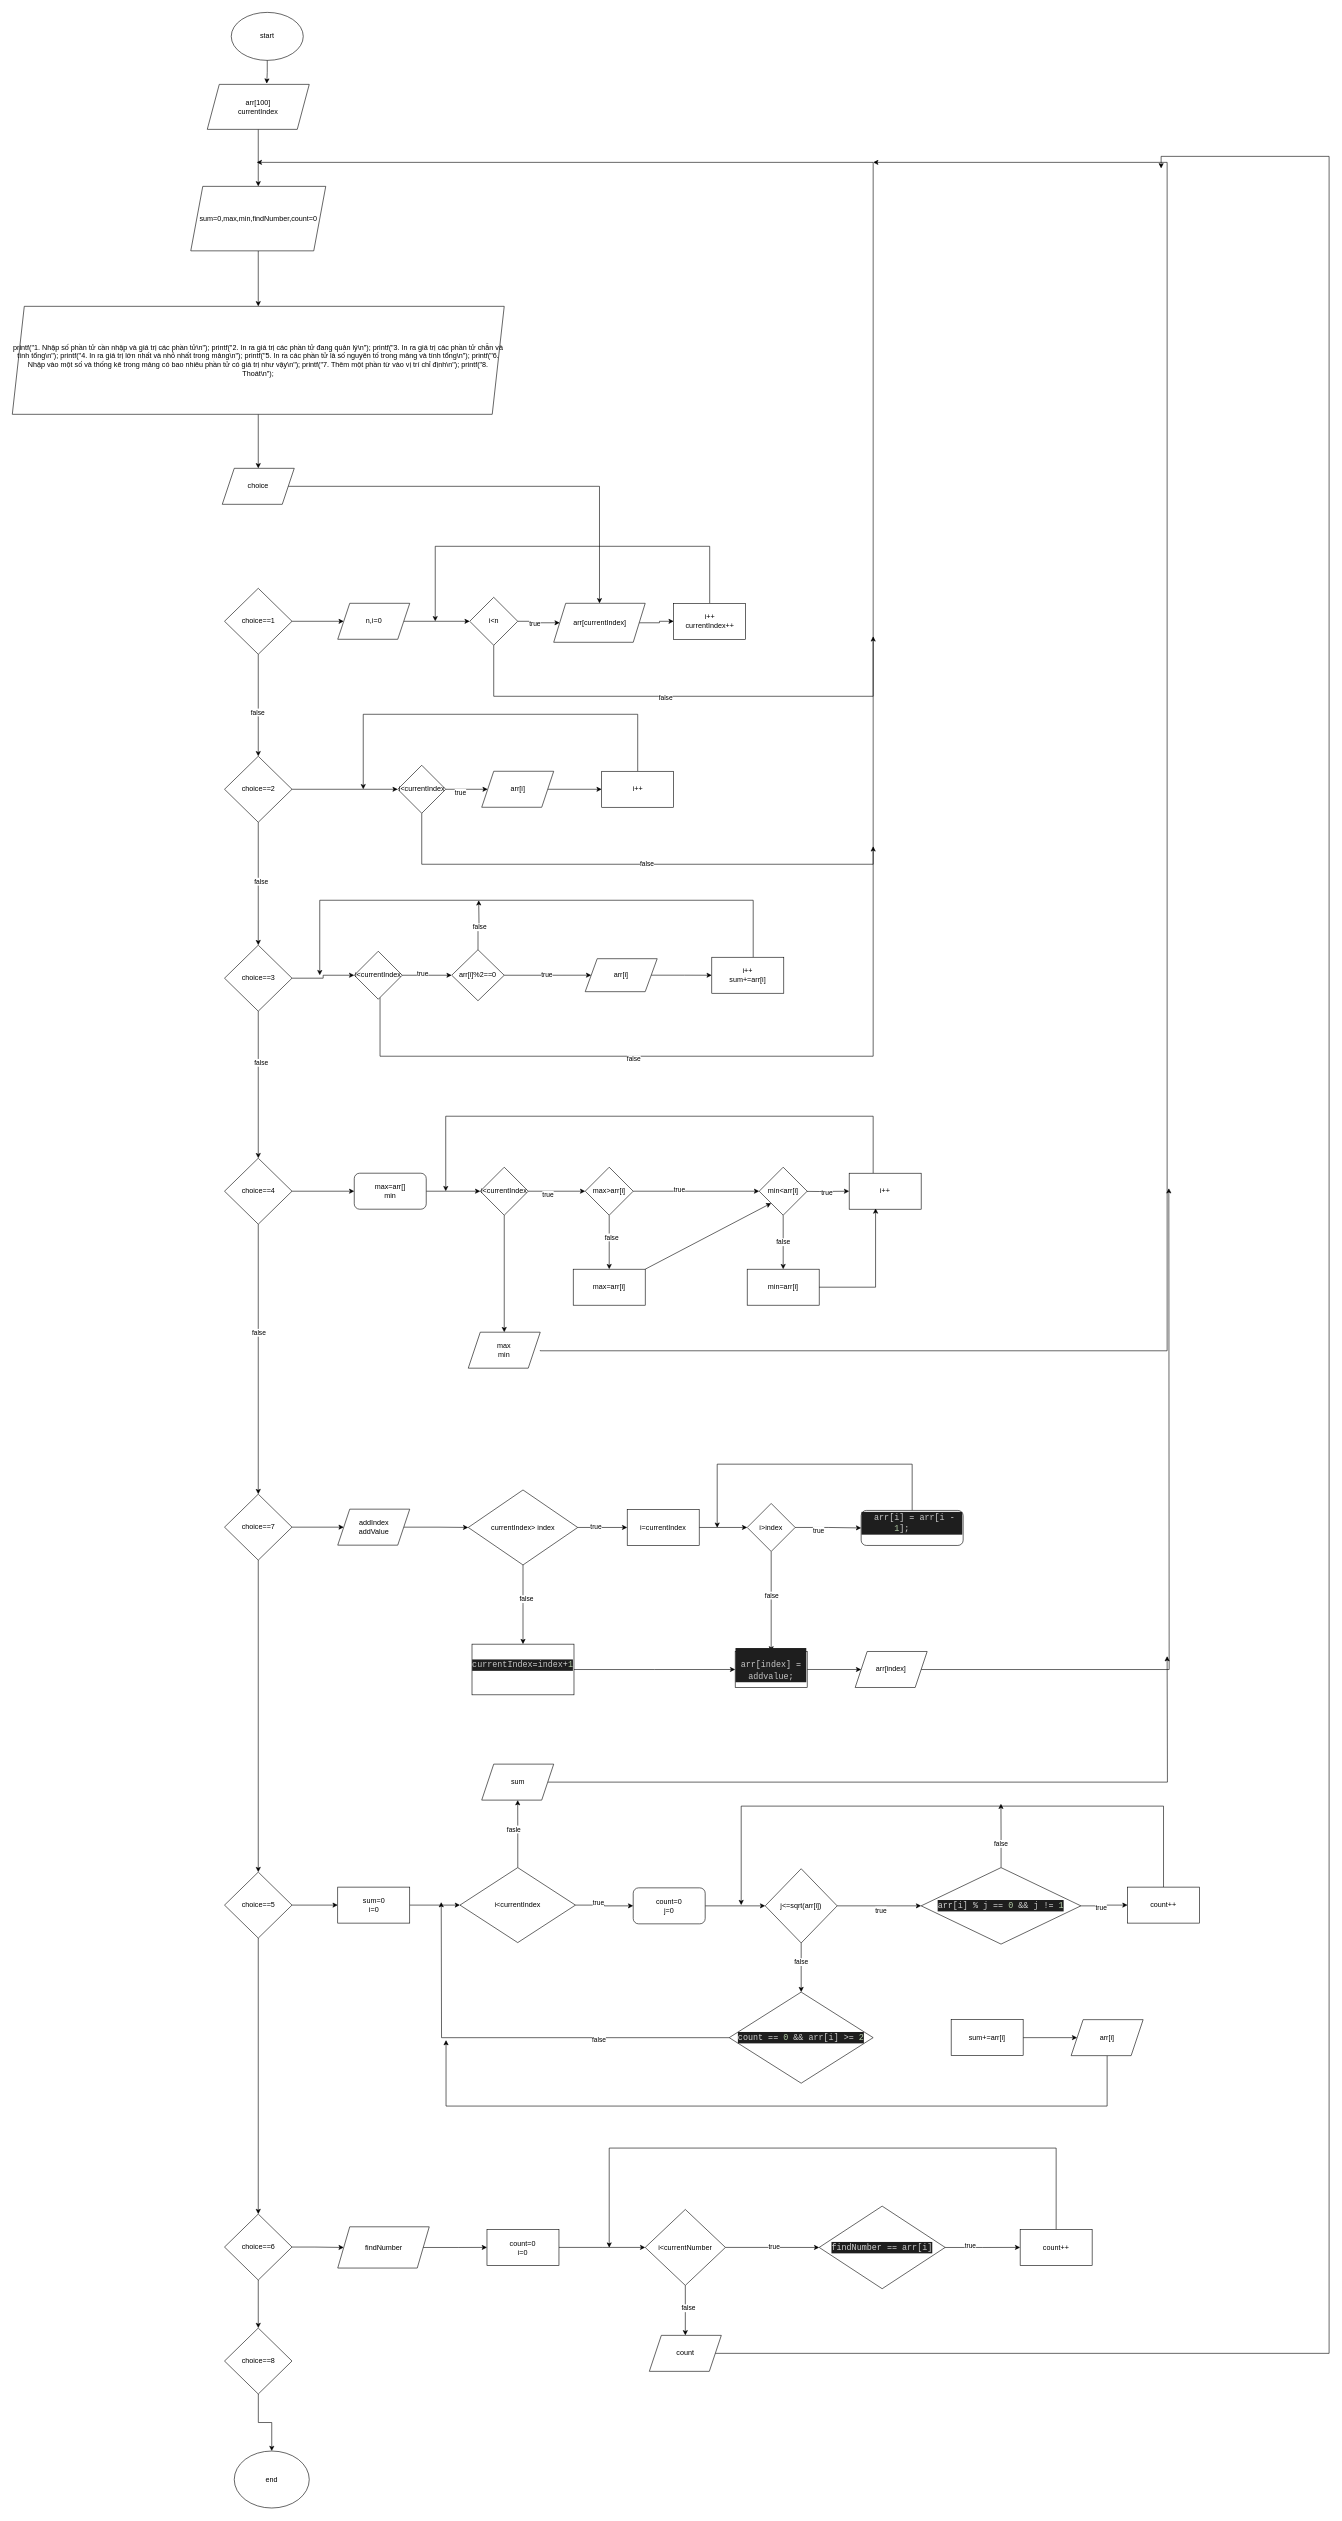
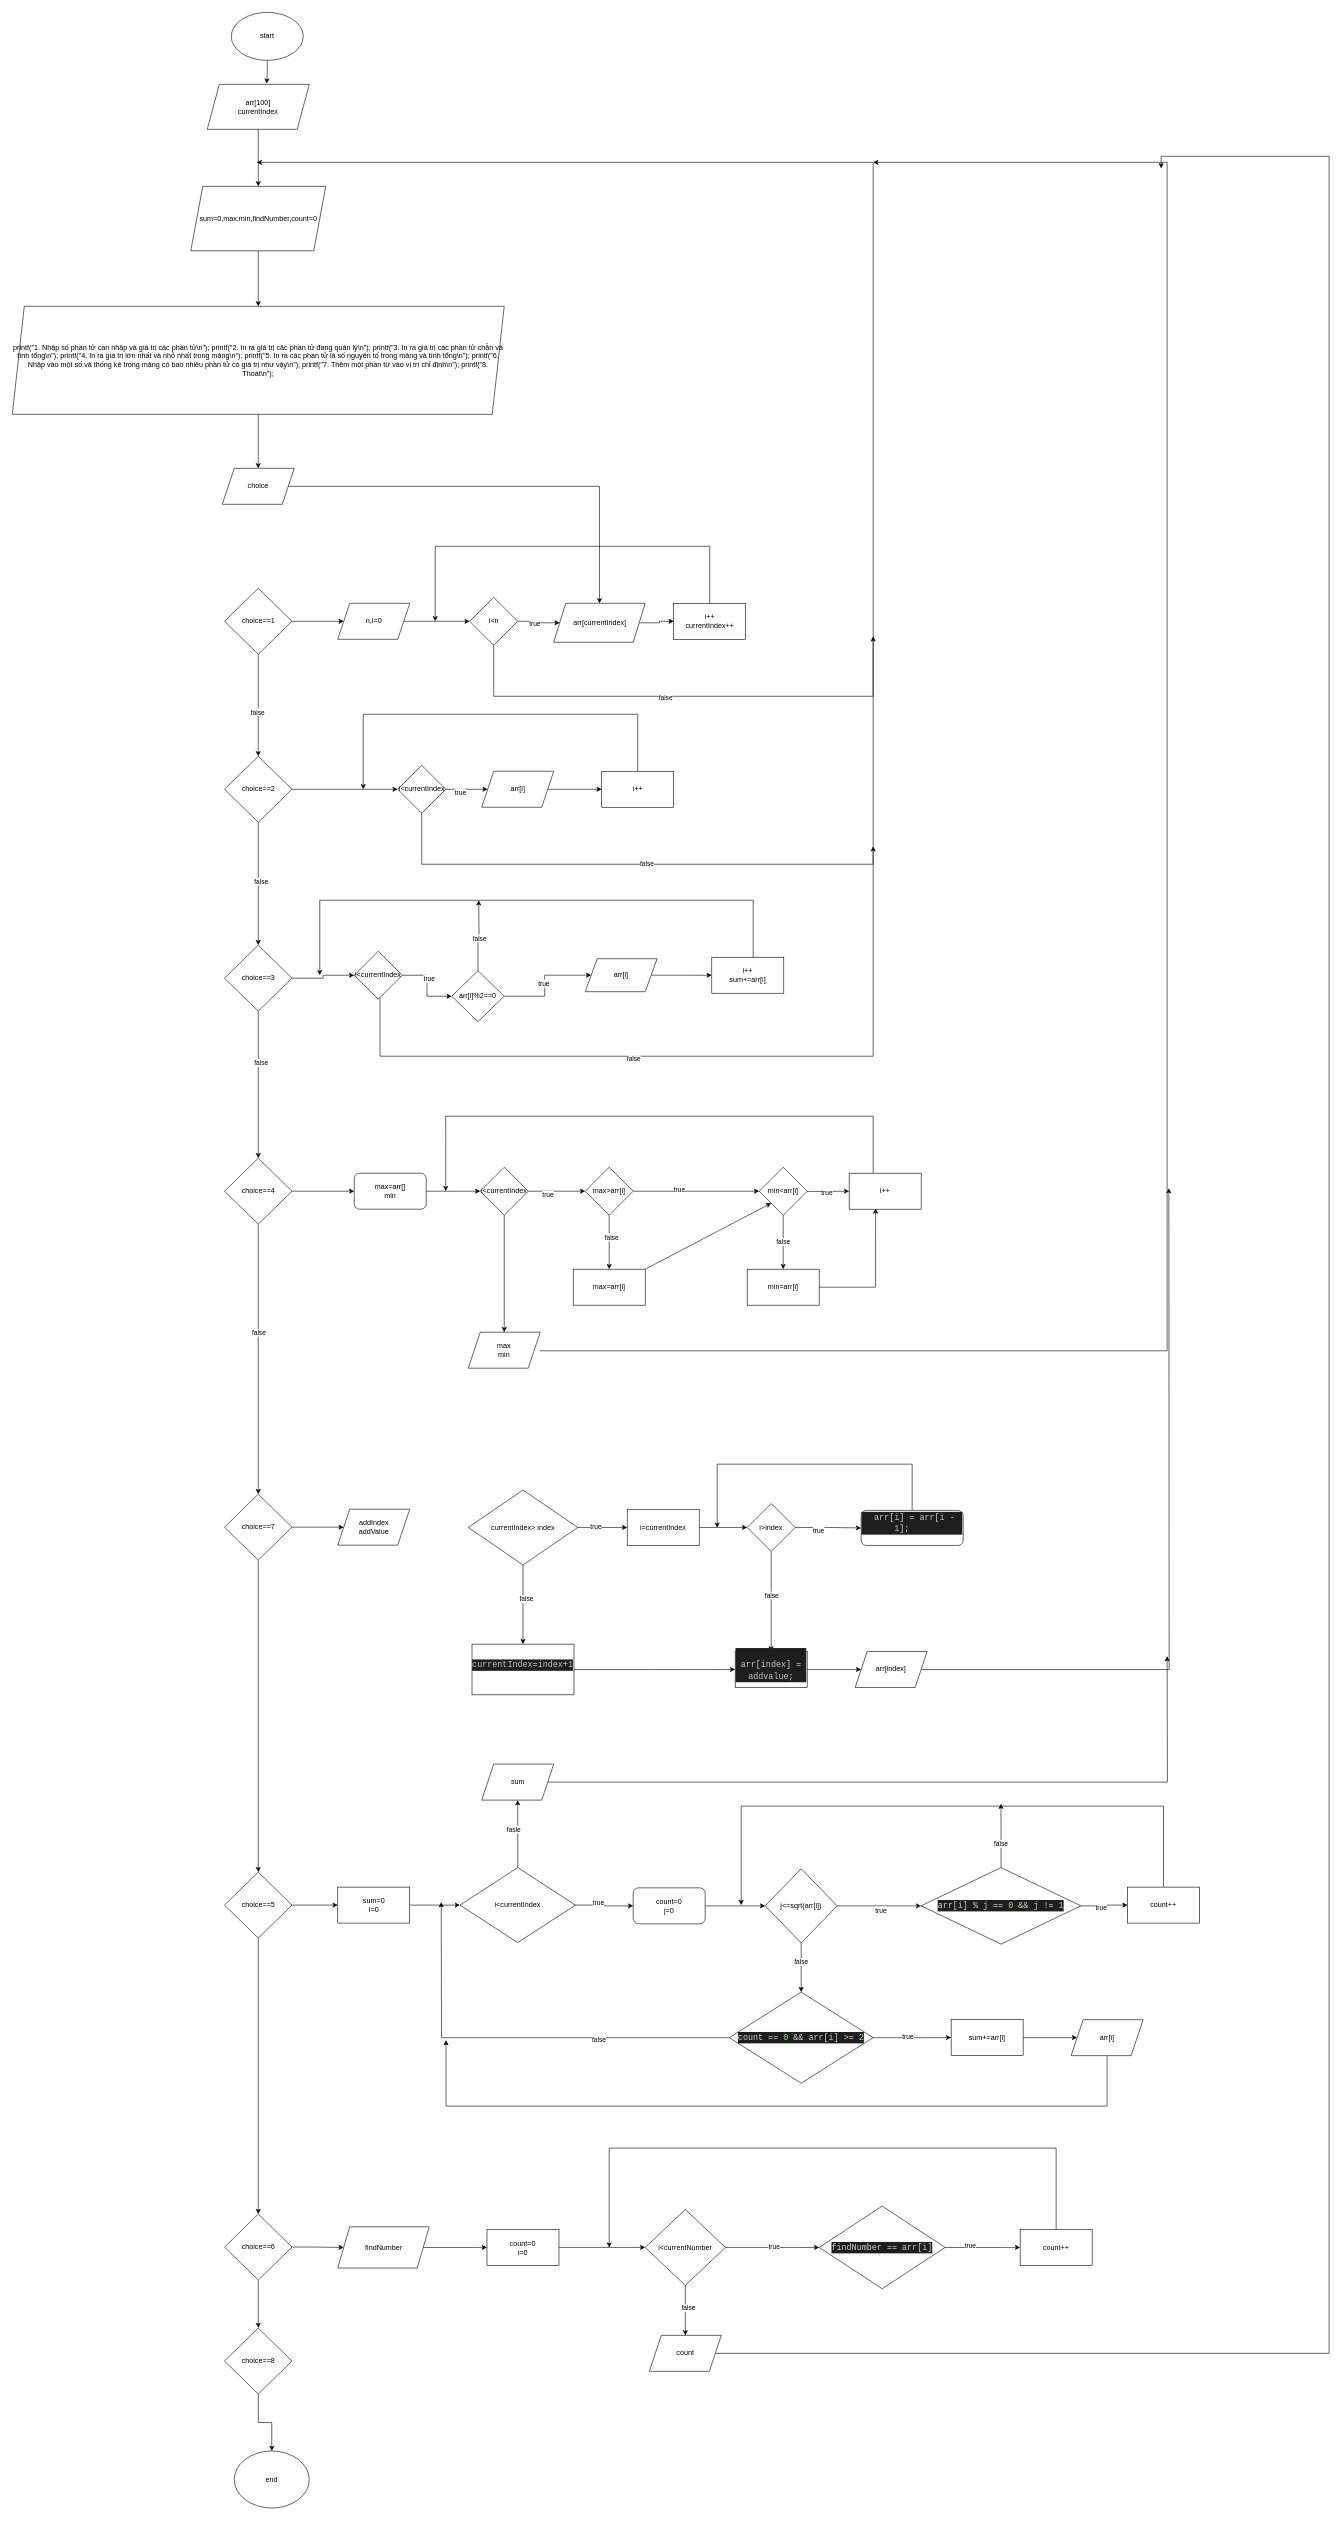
node "arr[i]%2==0": moved (478, 975) -> (478, 996)
edge "addIndex addValue" -> "currentIndex> index": removed
edge "count == 0 && arr[i] >= 2" -> "sum+=arr[i]": added, label "true"
